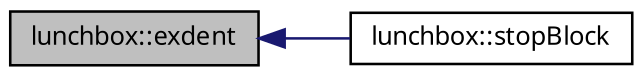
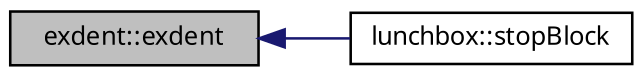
node "lunchbox::exdent": label "lunchbox::exdent" -> "exdent::exdent"
